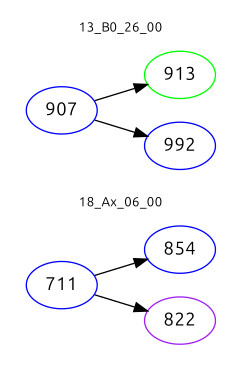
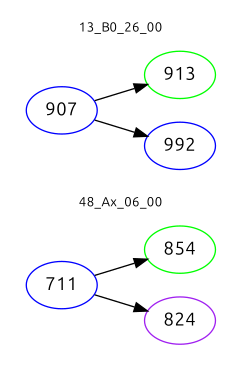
cluster "18_Ax_06_00": label "18_Ax_06_00" -> "48_Ax_06_00"
node "854": color blue -> green
node "822": label "822" -> "824"
